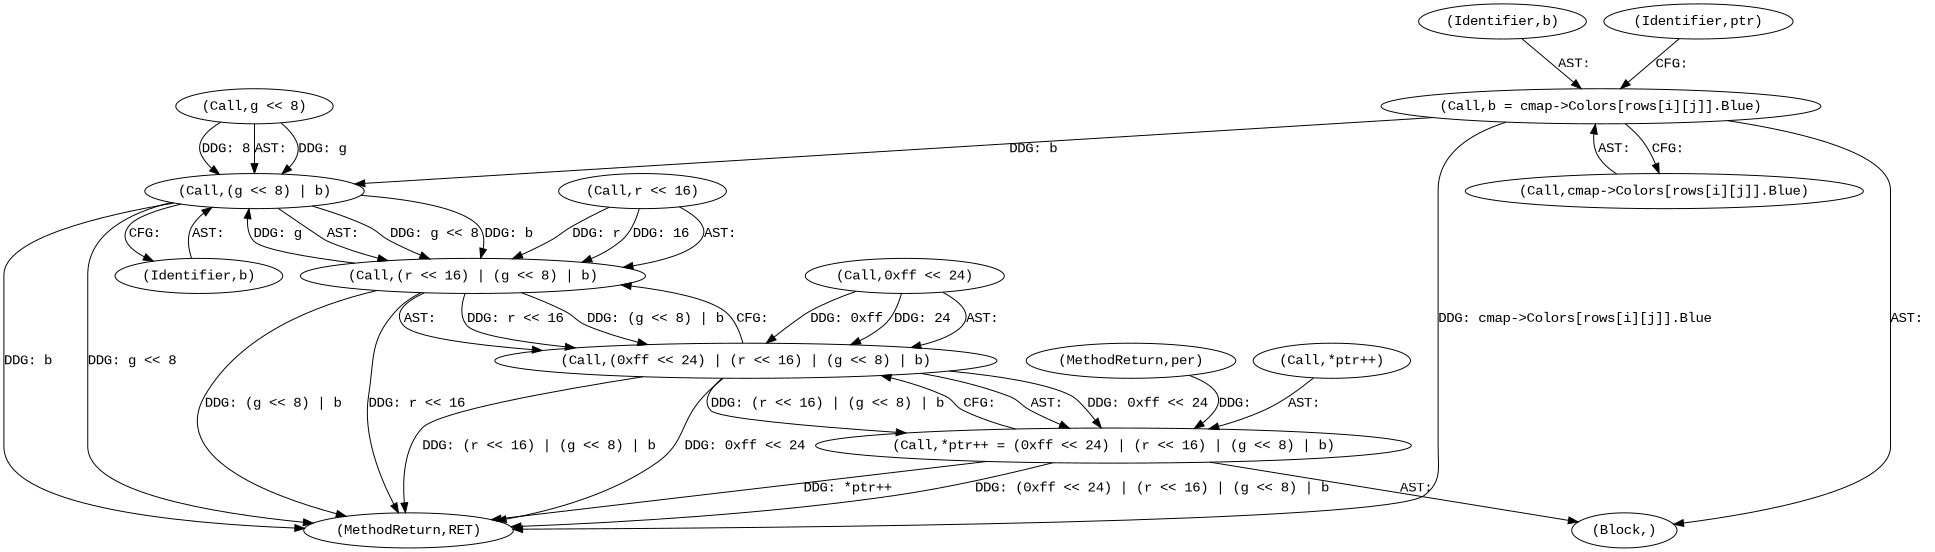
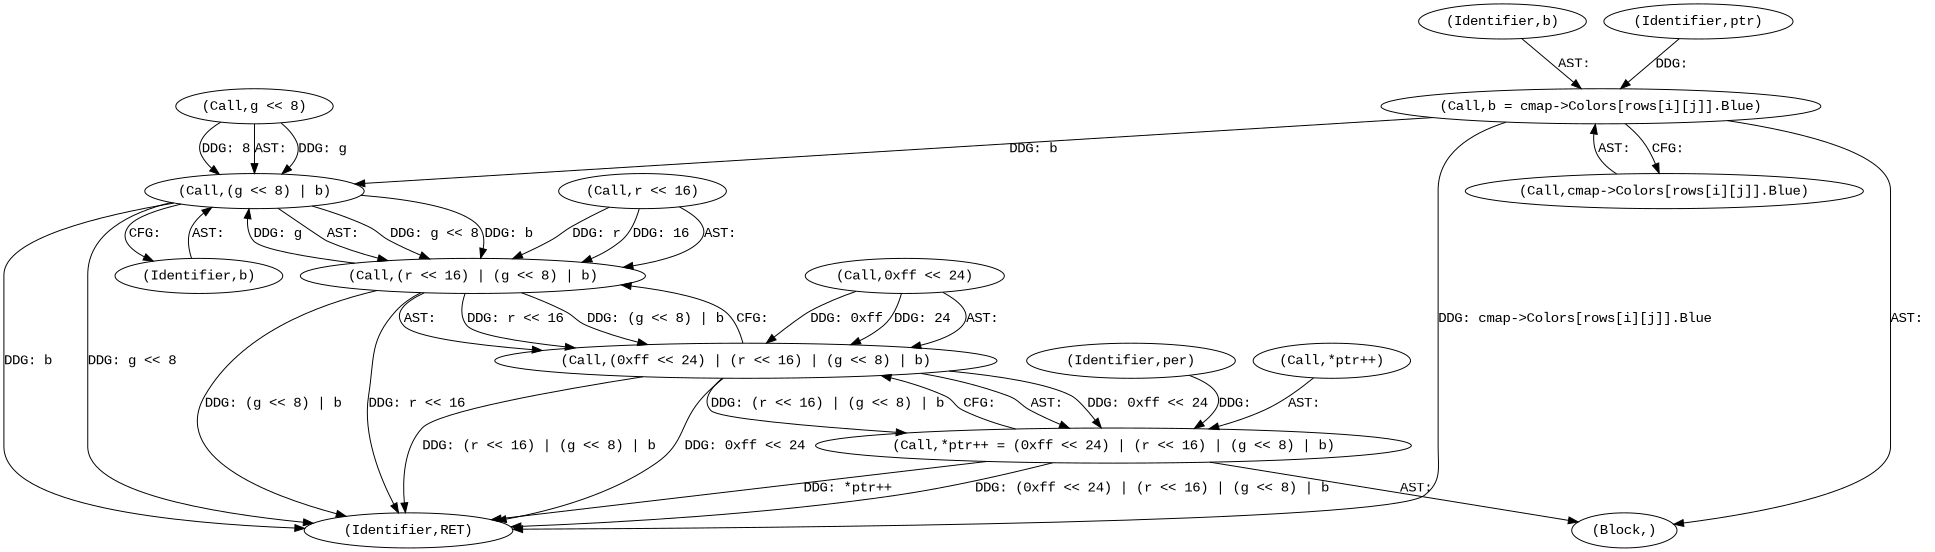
edge "(Identifier,ptr)" -> "(Call,b = cmap->Colors[rows[i][j]].Blue)": label "CFG: " -> "DDG: "
node "(MethodReturn,per)": label "(MethodReturn,per)" -> "(Identifier,per)"
node "(MethodReturn,RET)": label "(MethodReturn,RET)" -> "(Identifier,RET)"
